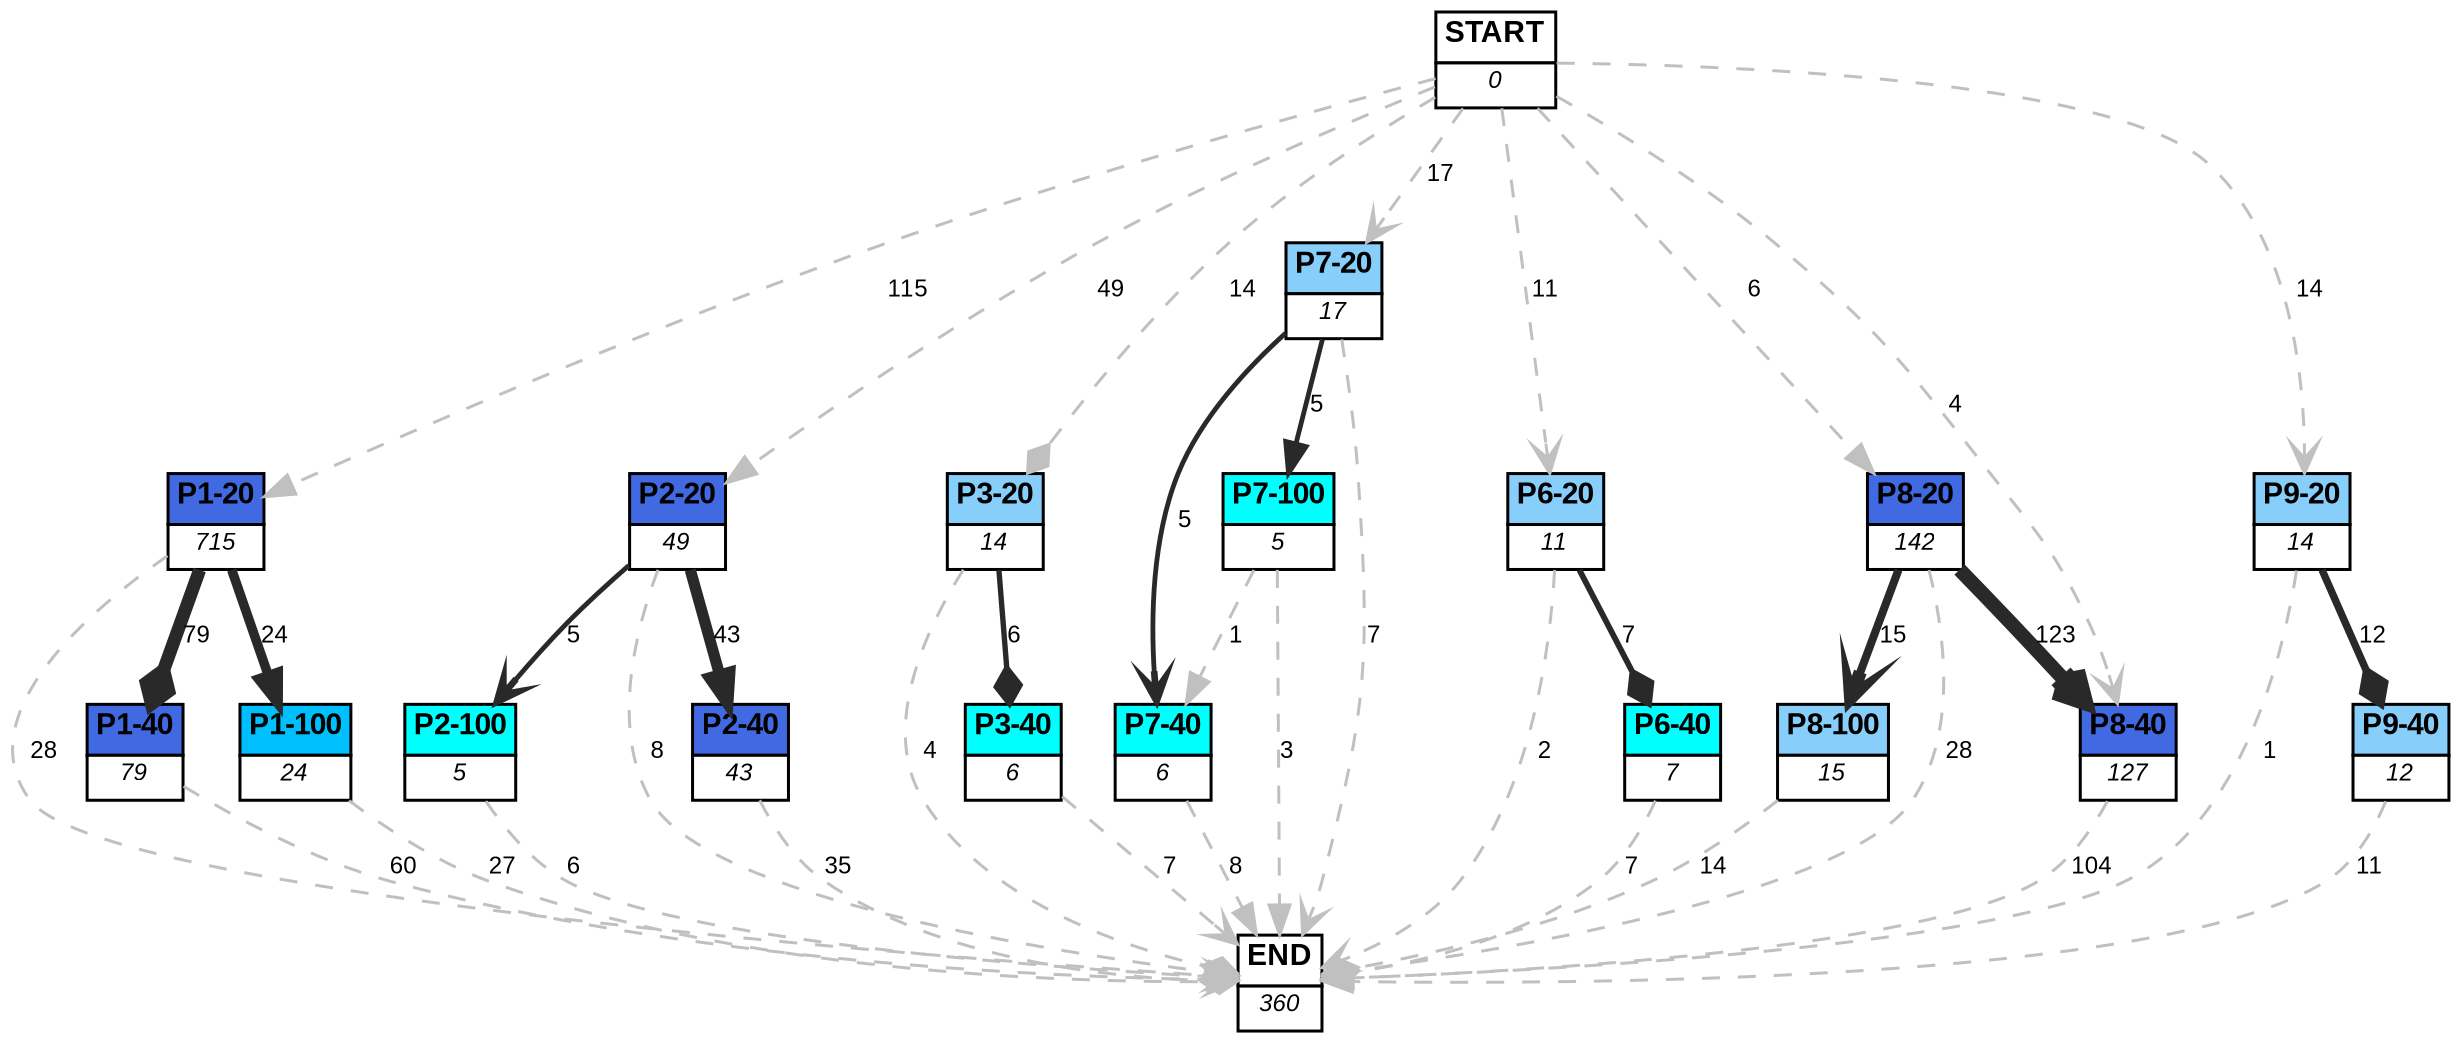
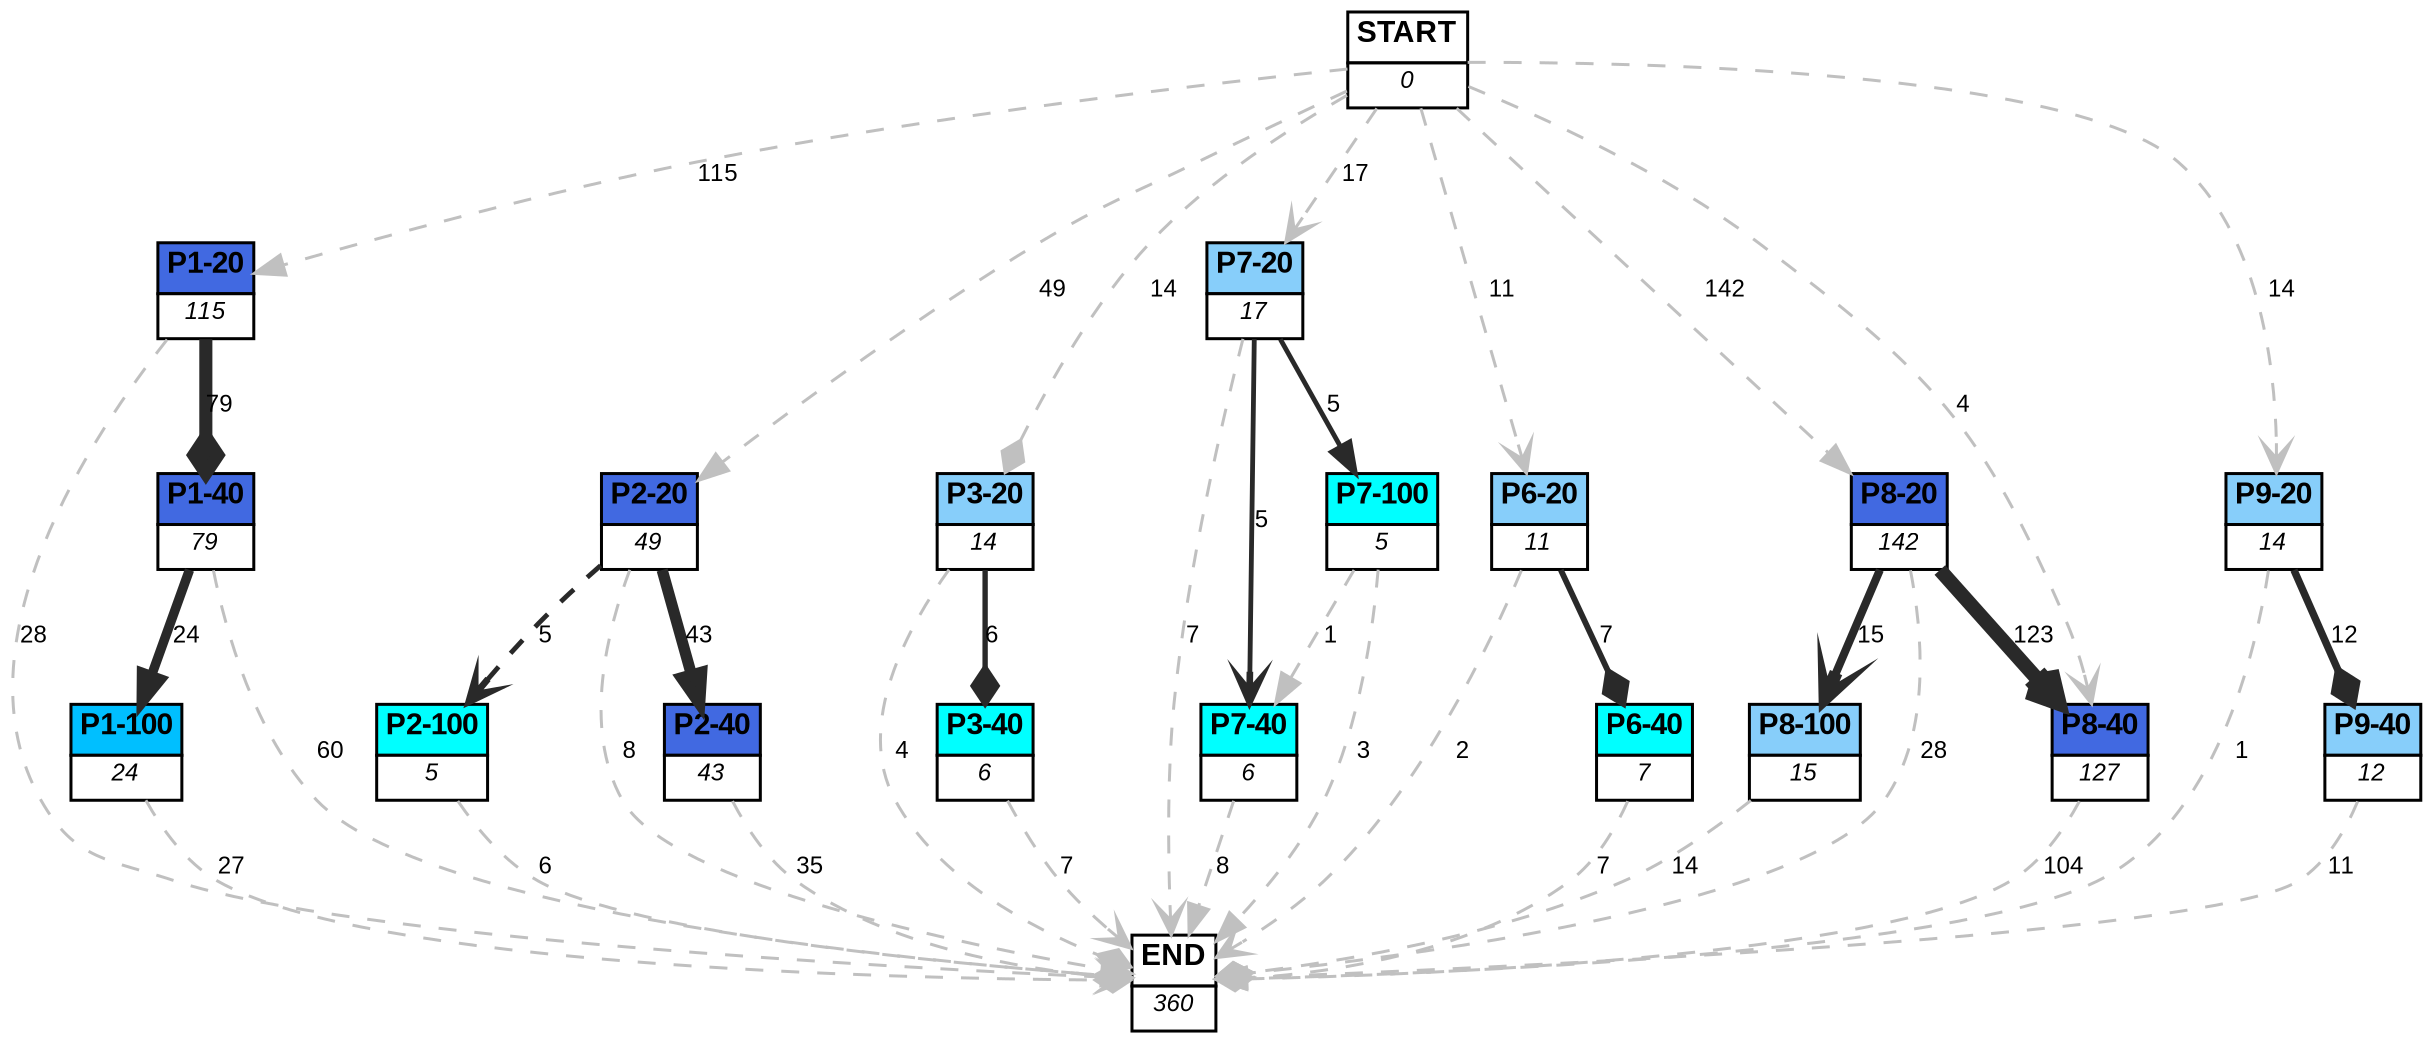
edge "START" -> "P8-20": label "6" -> "142"
node "P1-20": text "715" -> "115"
edge "P2-20" -> "P2-100": style solid -> dashed
edge "P1-20" -> "P1-100": now "P1-40" -> "P1-100"
